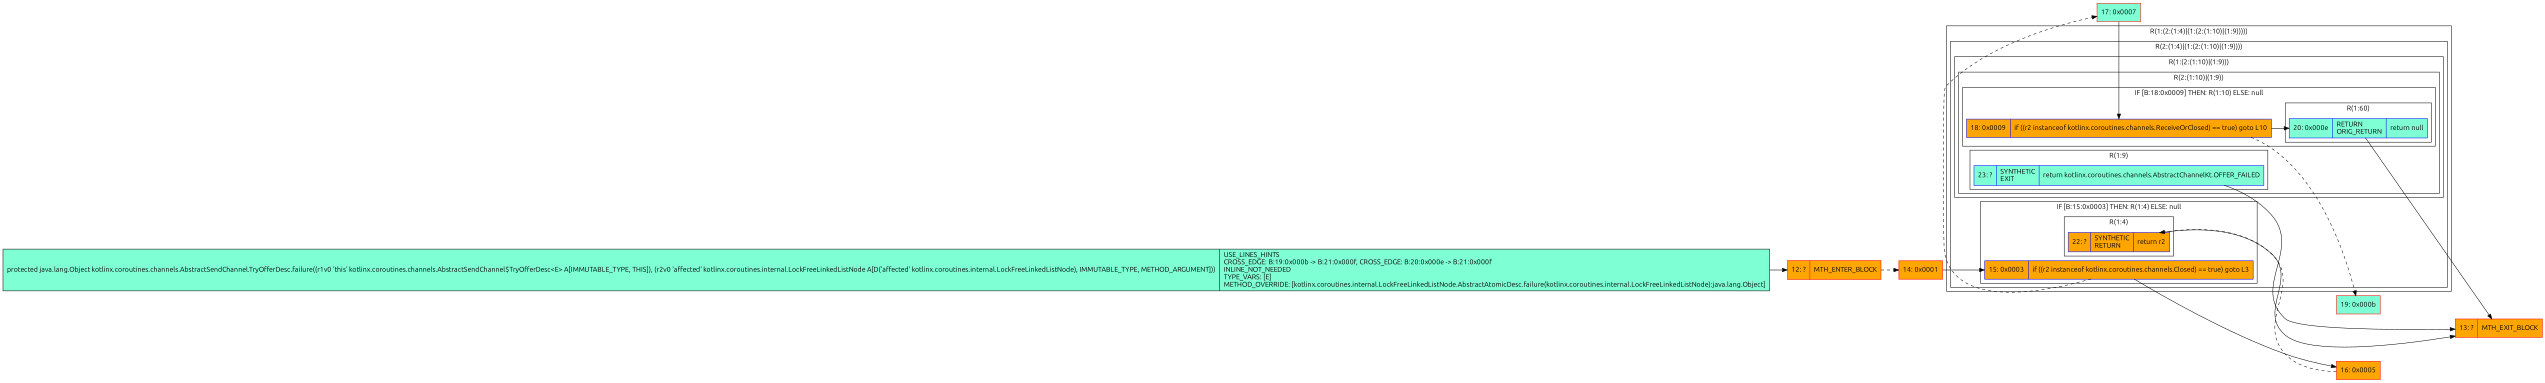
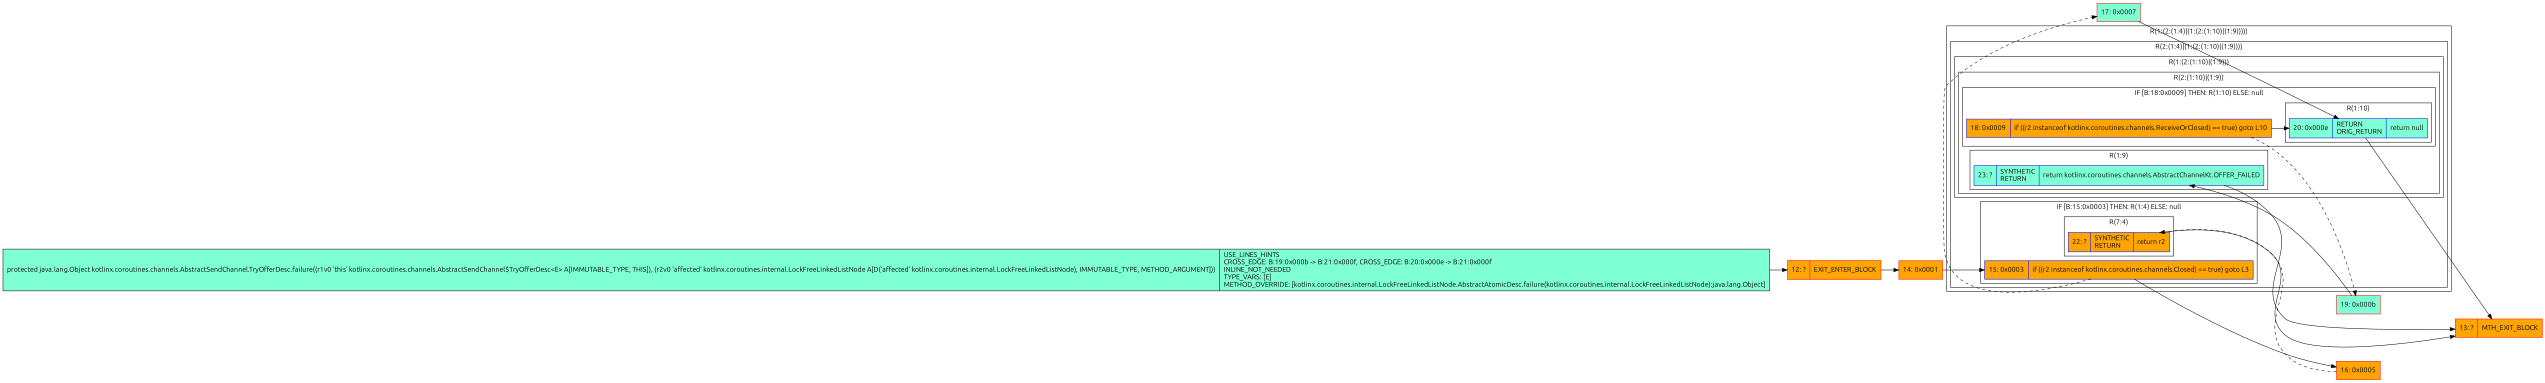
edge "17: 0x0007" -> "18: 0x0009": now "17: 0x0007" -> "20: 0x000e"
cluster "R(1:60)": label "R(1:60)" -> "R(1:10)"
node "23: ?": text "EXIT" -> "RETURN"
cluster "R(1:4)": label "R(1:4)" -> "R(7:4)"
edge "19: 0x000b" -> "23: ?": added
node "12: ?": text "MTH_ENTER_BLOCK" -> "EXIT_ENTER_BLOCK"
edge "12: ?" -> "14: 0x0001": style dashed -> solid
